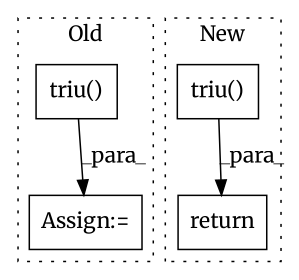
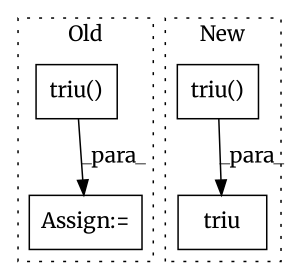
node "return": label "return" -> "triu"
